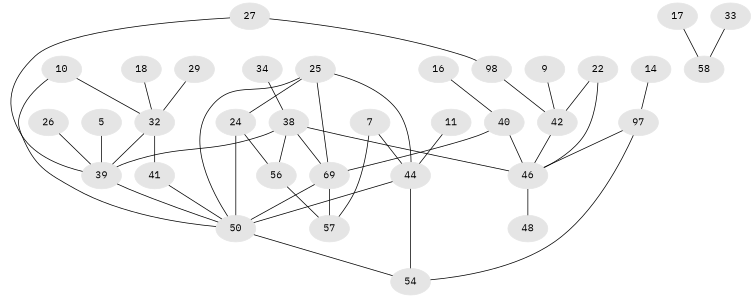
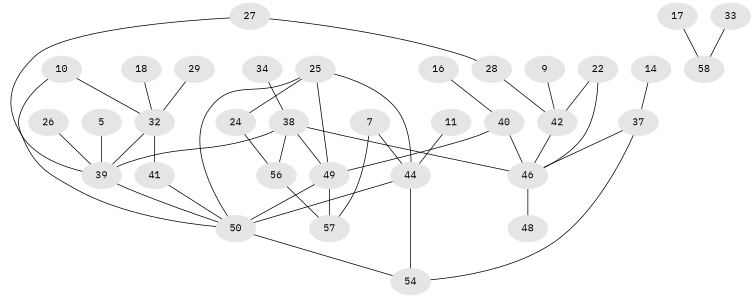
node "98": label "98" -> "28"
node "97": label "97" -> "37"
edge "24" -- "50": removed
node "69": label "69" -> "49"
